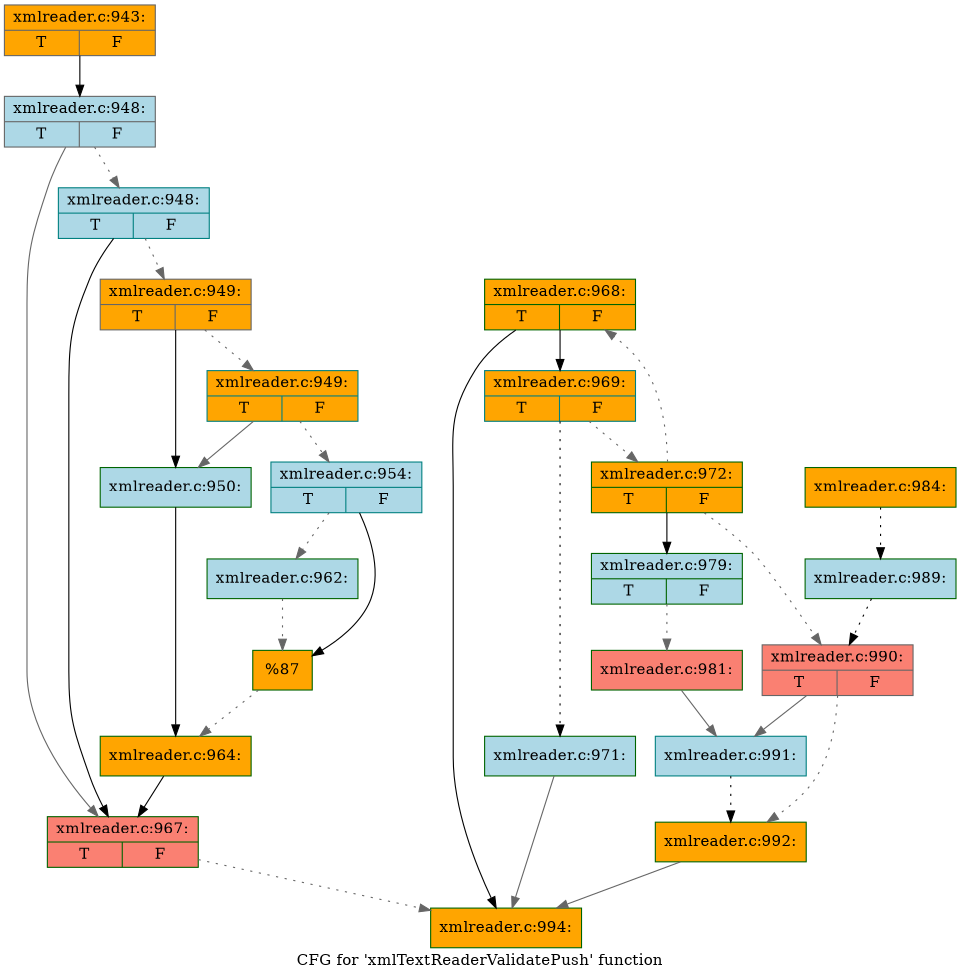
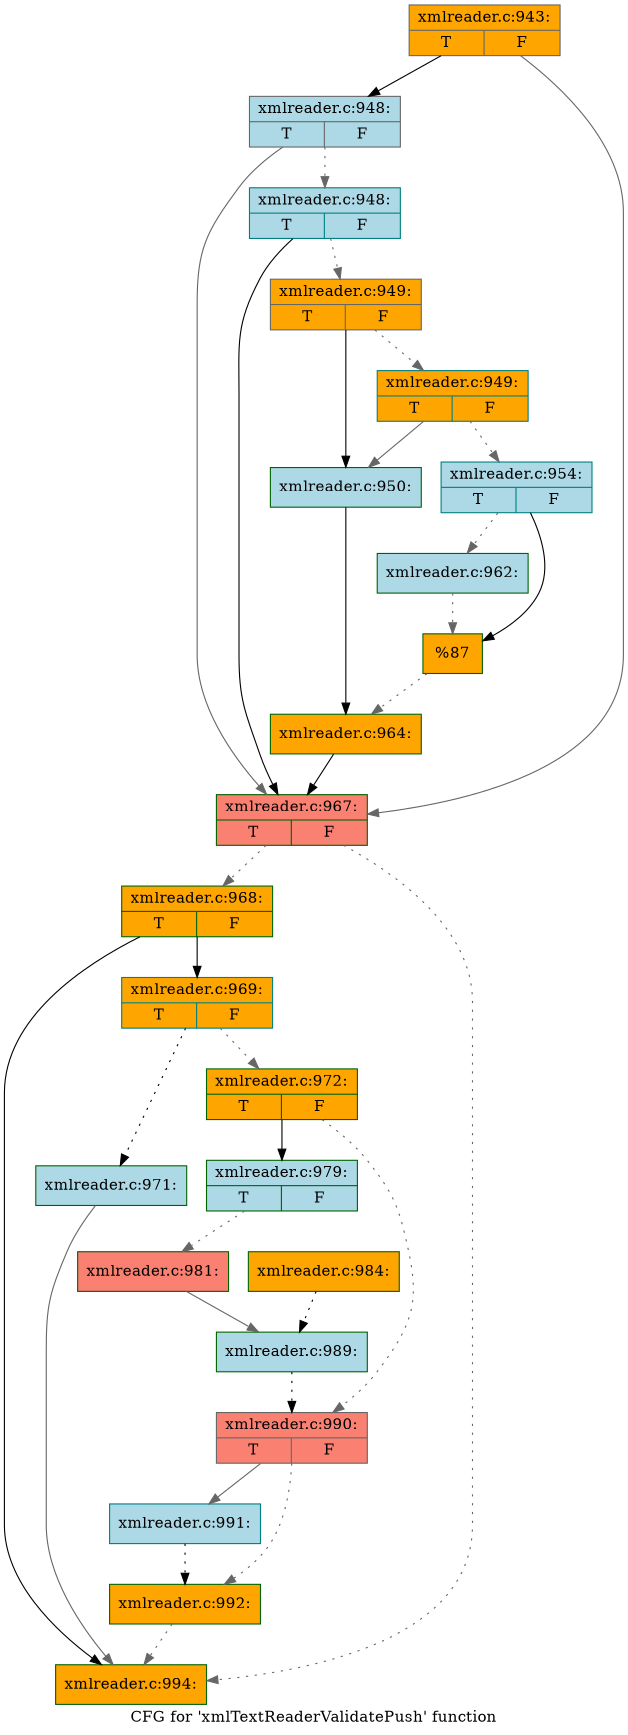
edge "xmlreader.c:972:" -> "xmlreader.c:968:": now "xmlreader.c:967:" -> "xmlreader.c:968:"
edge "xmlreader.c:943:" -> "xmlreader.c:967:": added
edge "xmlreader.c:981:" -> "xmlreader.c:991:": now "xmlreader.c:981:" -> "xmlreader.c:989:"
edge "xmlreader.c:992:" -> "xmlreader.c:994:": style solid -> dotted
